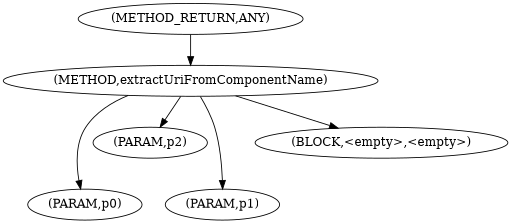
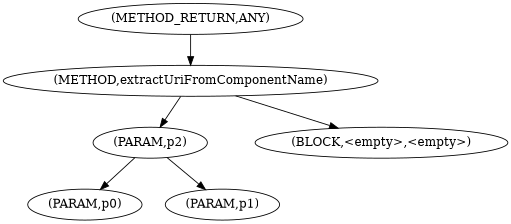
edge "(METHOD,extractUriFromComponentName)" -> "(PARAM,p0)": now "(PARAM,p2)" -> "(PARAM,p0)"
edge "(METHOD,extractUriFromComponentName)" -> "(PARAM,p1)": now "(PARAM,p2)" -> "(PARAM,p1)"
